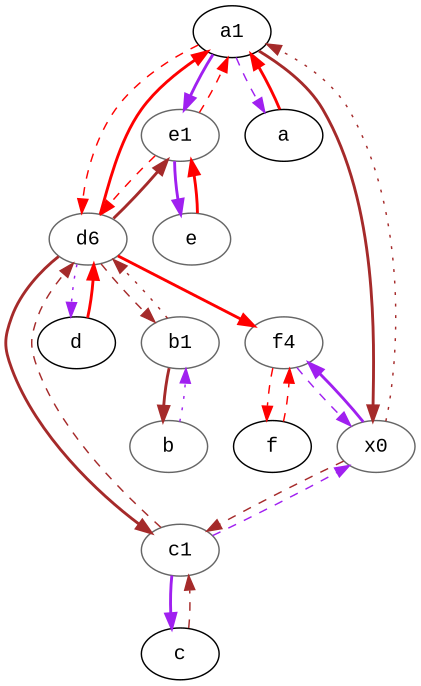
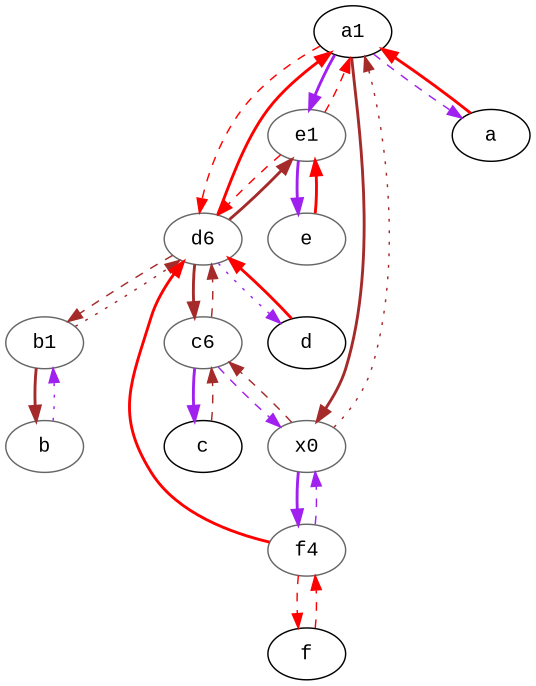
edge "d6" -> "f4": reversed
node "c1": label "c1" -> "c6"
